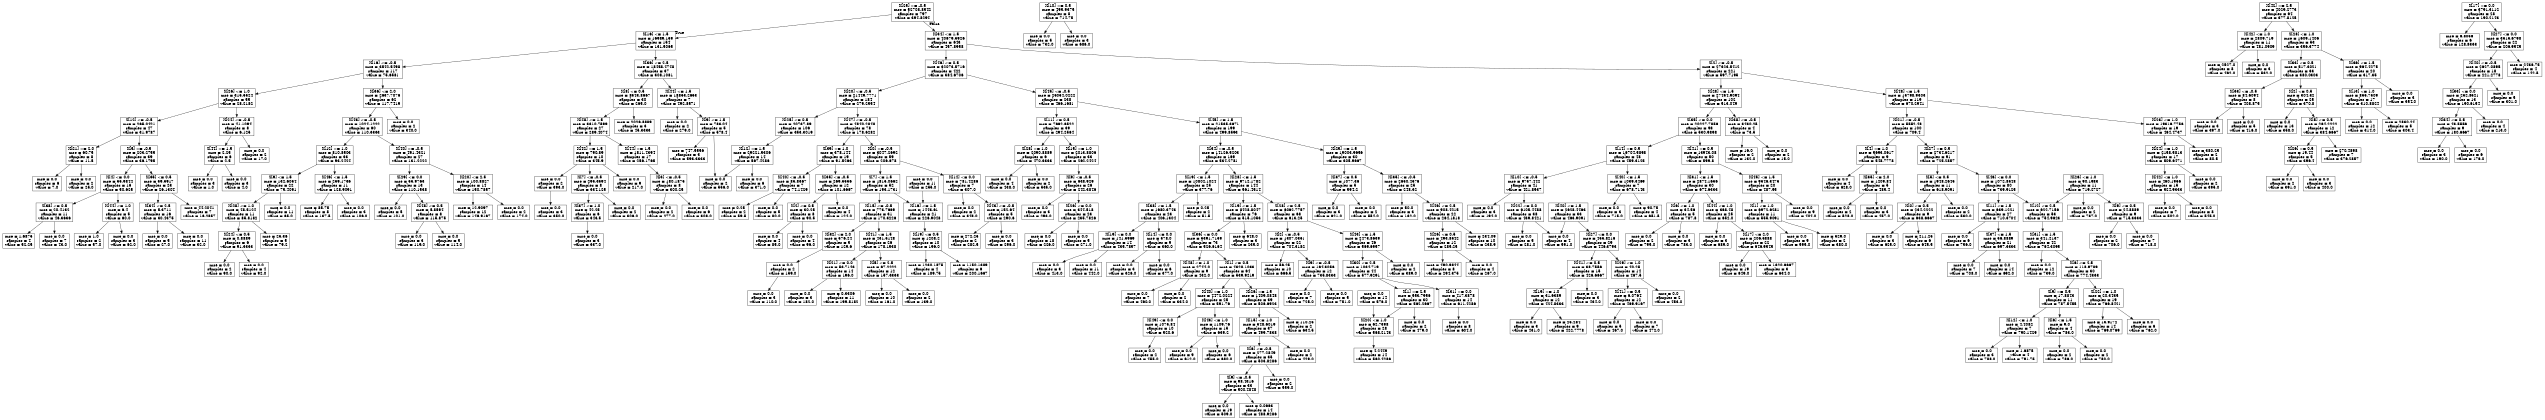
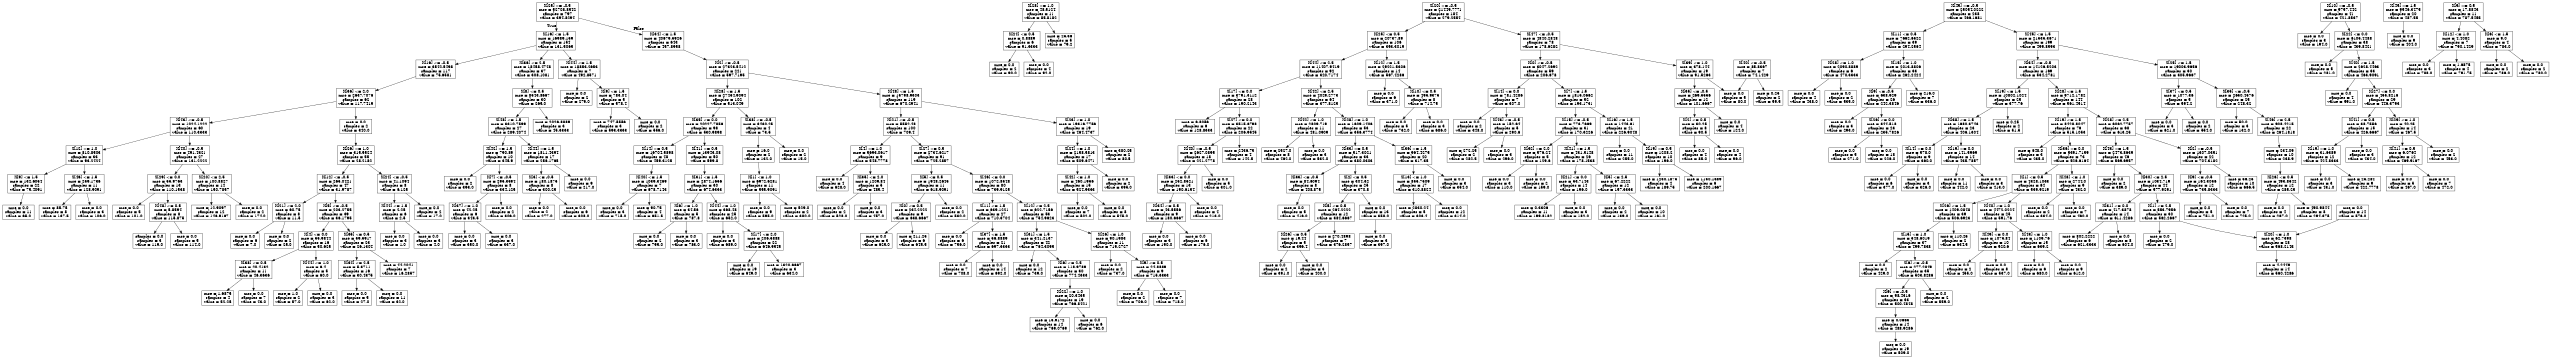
node "X[46] <= 0.5 mse = 32073.5716 samples = 422 value = 384.6706": removed
node "X[44] <= 2.5 mse = 11407.9419 samples = 92 value = 320.7174": added
edge "X[36] <= 2.5 mse = 18458.4748 samples = 37 value = 308.1081" -> "X[44] <= 1.5 mse = 18853.2653 samples = 7 value = 492.8571": now "X[16] <= 1.5 mse = 16989.159 samples = 154 value = 131.5065" -> "X[44] <= 1.5 mse = 18853.2653 samples = 7 value = 492.8571"
edge "X[16] <= -0.5 mse = 3542.5498 samples = 117 value = 75.6581" -> "X[26] <= 1.0 mse = 315.5524 samples = 55 value = 28.2182": now "mse = 0.0 samples = 2 value = 340.0" -> "X[26] <= 1.0 mse = 315.5524 samples = 55 value = 28.2182"
node "mse = 216.0 samples = 7 value = 336.0": added
edge "X[33] <= -0.5 mse = 84.6094 samples = 8 value = 408.875" -> "mse = 0.0 samples = 3 value = 397.0": now "mse = 0.0 samples = 13 value = 358.0" -> "mse = 0.0 samples = 3 value = 397.0"
edge "X[39] <= 1.0 mse = 378.144 samples = 19 value = 91.5263" -> "X[40] <= -0.5 mse = 85.8367 samples = 7 value = 74.1429": now "X[39] <= 1.0 mse = 378.144 samples = 19 value = 91.5263" -> "mse = 0.0 samples = 5 value = 80.0"
edge "X[14] <= 0.5 mse = 16704.5898 samples = 48 value = 459.3125" -> "X[10] <= -0.5 mse = 9757.442 samples = 41 value = 421.8537": removed
edge "X[41] <= 0.5 mse = 13943.08 samples = 50 value = 599.8" -> "X[45] <= 1.5 mse = 9546.3475 samples = 20 value = 487.55": removed
edge "X[42] <= 1.5 mse = 790.89 samples = 10 value = 345.9" -> "mse = 0.0 samples = 9 value = 217.0": now "X[44] <= 1.5 mse = 1811.4394 samples = 17 value = 256.1765" -> "mse = 0.0 samples = 9 value = 217.0"
edge "X[12] <= 1.5 mse = 29221.5306 samples = 14 value = 567.4286" -> "mse = 0.0 samples = 2 value = 556.0": now "X[12] <= 1.5 mse = 29221.5306 samples = 14 value = 567.4286" -> "X[10] <= 0.5 mse = 495.9375 samples = 8 value = 714.75"
edge "mse = 0.0 samples = 11 value = 255.0" -> "X[16] <= 1.5 mse = 1443.61 samples = 21 value = 226.9048": reversed
edge "X[9] <= 1.5 mse = 132.6054 samples = 22 value = 75.4091" -> "X[28] <= 1.0 mse = 48.5124 samples = 11 value = 85.8182": removed
edge "mse = 0.0 samples = 2 value = 393.0" -> "mse = 0.0 samples = 3 value = 350.0": now "X[37] <= 1.0 mse = 42.25 samples = 6 value = 343.5" -> "mse = 0.0 samples = 3 value = 350.0"
edge "X[45] <= 1.5 mse = 9546.3475 samples = 20 value = 487.55" -> "X[1] <= 1.0 mse = 6972.6281 samples = 11 value = 555.9091": now "mse = 16.0 samples = 2 value = 132.0" -> "X[1] <= 1.0 mse = 6972.6281 samples = 11 value = 555.9091"
edge "X[26] <= 1.0 mse = 90.1983 samples = 11 value = 719.2727" -> "X[12] <= 2.5 mse = 622.7156 samples = 53 value = 754.9623": reversed
node "mse = 0.0 samples = 2 value = 277.0": label "mse = 0.0 samples = 2 value = 277.0" -> "mse = 0.0 value = 2 value = 277.0"
edge "X[46] <= 2.5 mse = 908.4215 samples = 22 value = 264.1818" -> "X[26] <= 0.5 mse = 493.8542 samples = 12 value = 285.25": now "mse = 234.09 samples = 10 value = 238.9" -> "X[26] <= 0.5 mse = 493.8542 samples = 12 value = 285.25"
edge "X[22] <= 0.0 mse = 6105.4488 samples = 38 value = 439.8421" -> "mse = 0.0 samples = 4 value = 591.0": now "X[22] <= 0.0 mse = 6105.4488 samples = 38 value = 439.8421" -> "X[40] <= 1.5 mse = 2628.4463 samples = 33 value = 463.9091"
node "mse = 0.0 samples = 3 value = 119.0": label "mse = 0.0 samples = 3 value = 119.0" -> "samples = 0.0 samples = 3 value = 119.0"
node "mse = 802.2222 samples = 6 value = 621.3333": added
node "mse = 0.0 samples = 8 value = 537.0": added
edge "mse = 0.0 samples = 2 value = 159.0" -> "mse = 0.0 samples = 3 value = 110.0": now "X[32] <= 2.0 mse = 576.24 samples = 5 value = 129.6" -> "mse = 0.0 samples = 3 value = 110.0"
edge "X[6] <= 2.5 mse = 118.9789 samples = 30 value = 774.4333" -> "X[9] <= 0.5 mse = 17.8843 samples = 11 value = 787.5455": removed
node "mse = 1.6875 value = 4 value = 791.75": label "mse = 1.6875 value = 4 value = 791.75" -> "mse = 1.6875 samples = 4 value = 791.75"
edge "X[9] <= -0.5 mse = 98.4316 samples = 33 value = 500.4848" -> "mse = 0.0 samples = 19 value = 509.0": now "mse = 0.0663 samples = 14 value = 488.9286" -> "mse = 0.0 samples = 19 value = 509.0"
